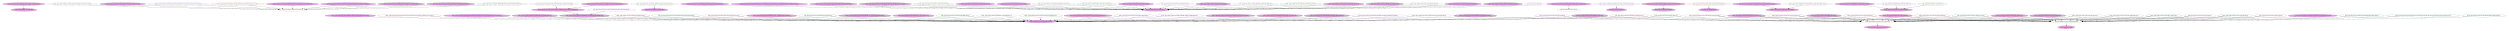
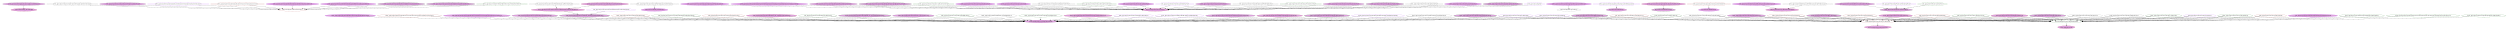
node "aniflix_app/components/screens/register.dartRegister": added
